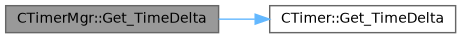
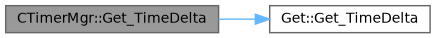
node "CTimer::Get_TimeDelta": label "CTimer::Get_TimeDelta" -> "Get::Get_TimeDelta"
